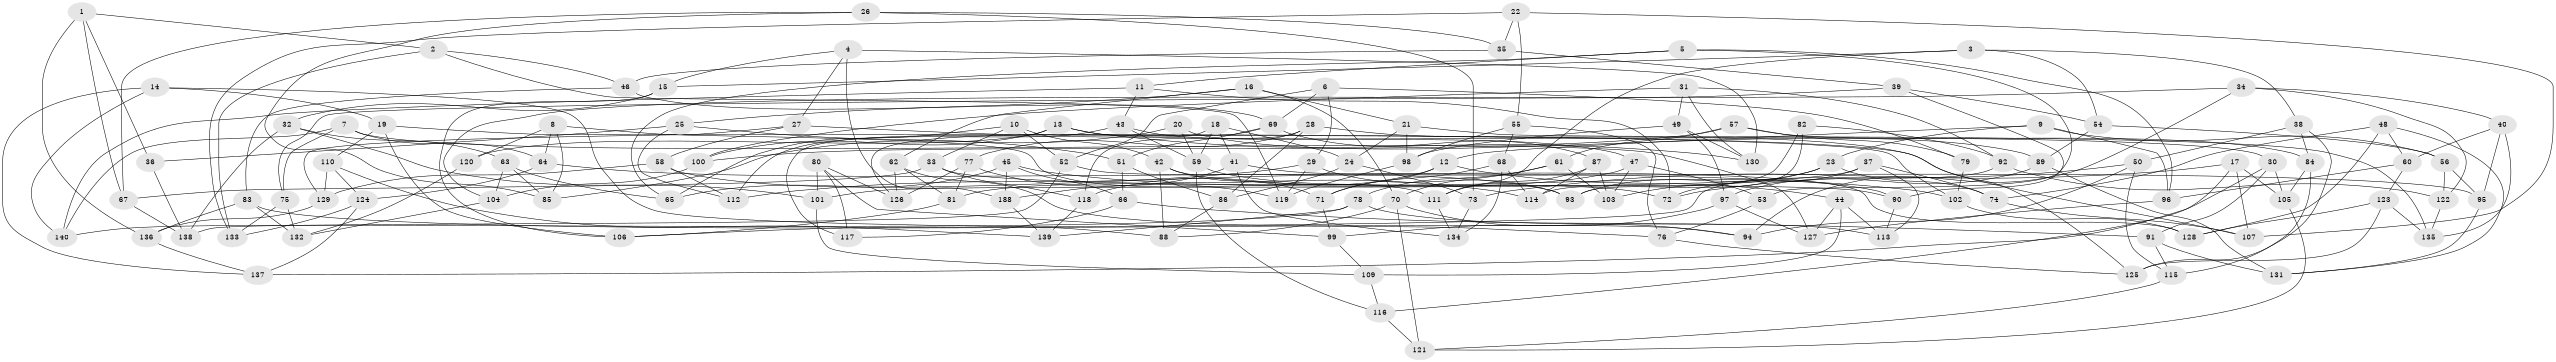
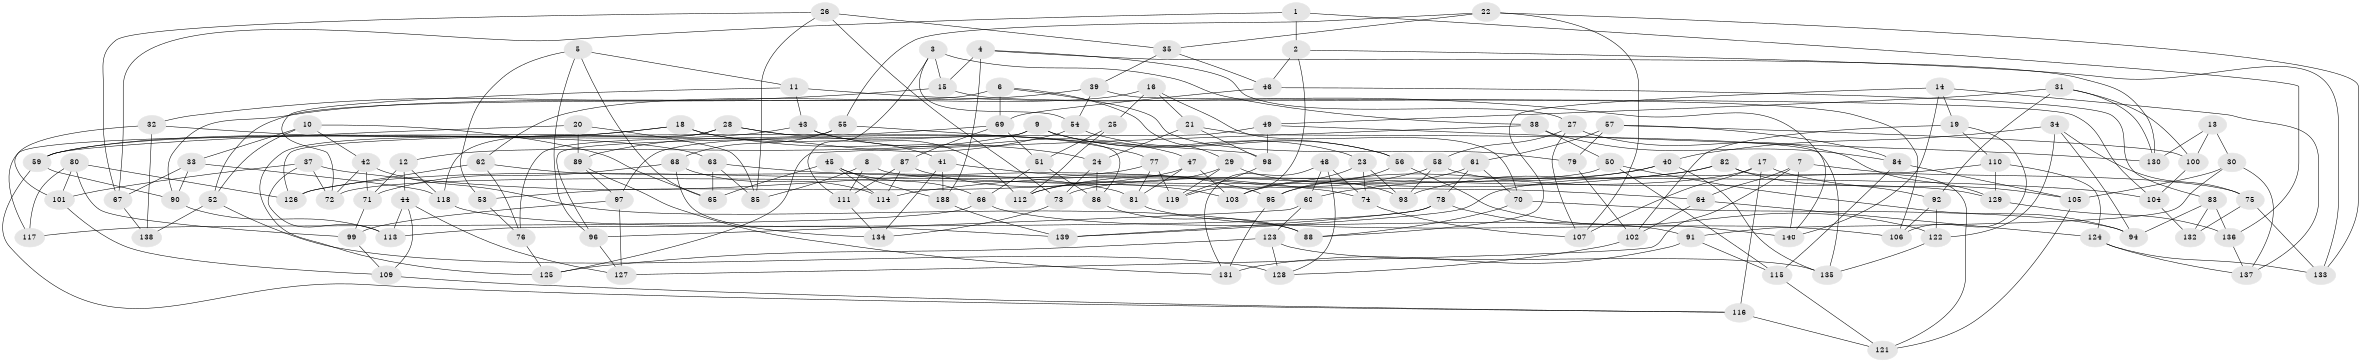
node "36": removed
node "120": removed
edge "70" -- "121": now "82" -- "121"
